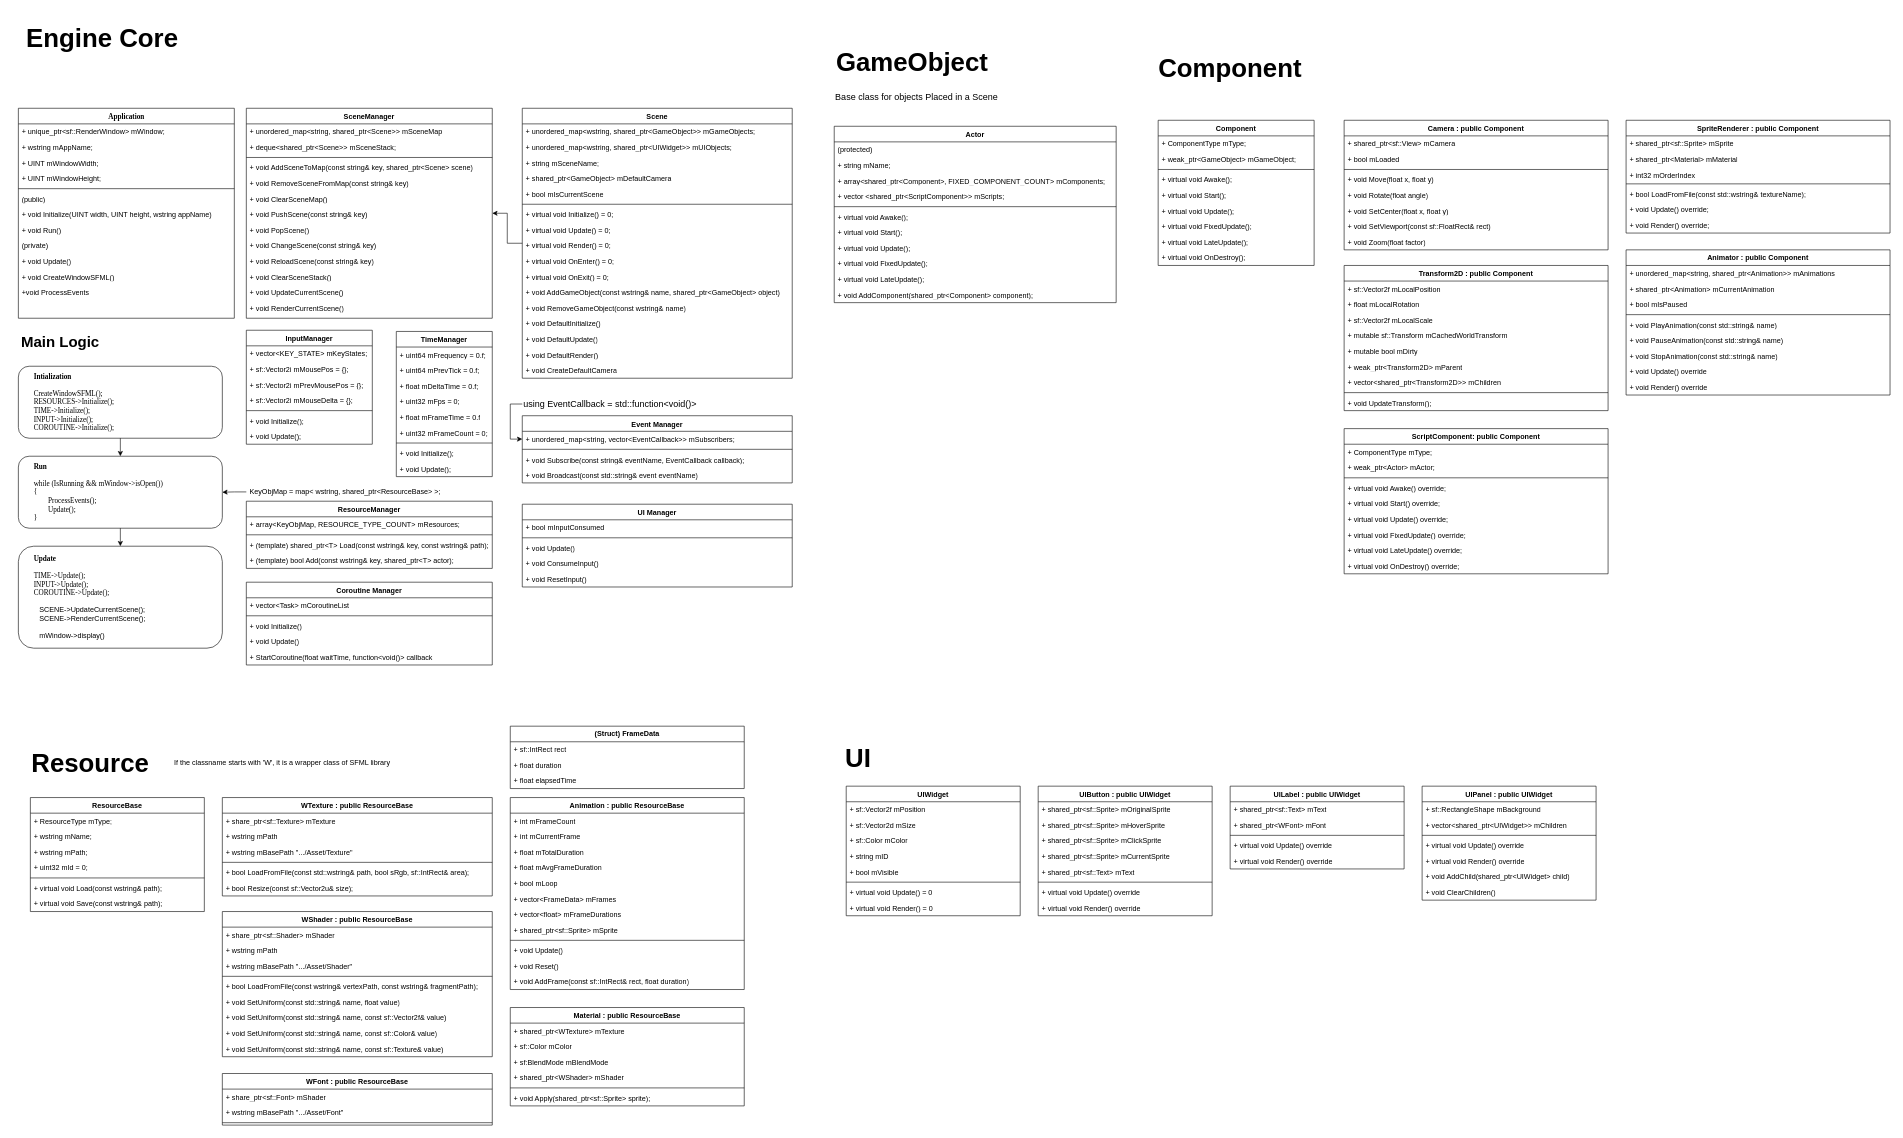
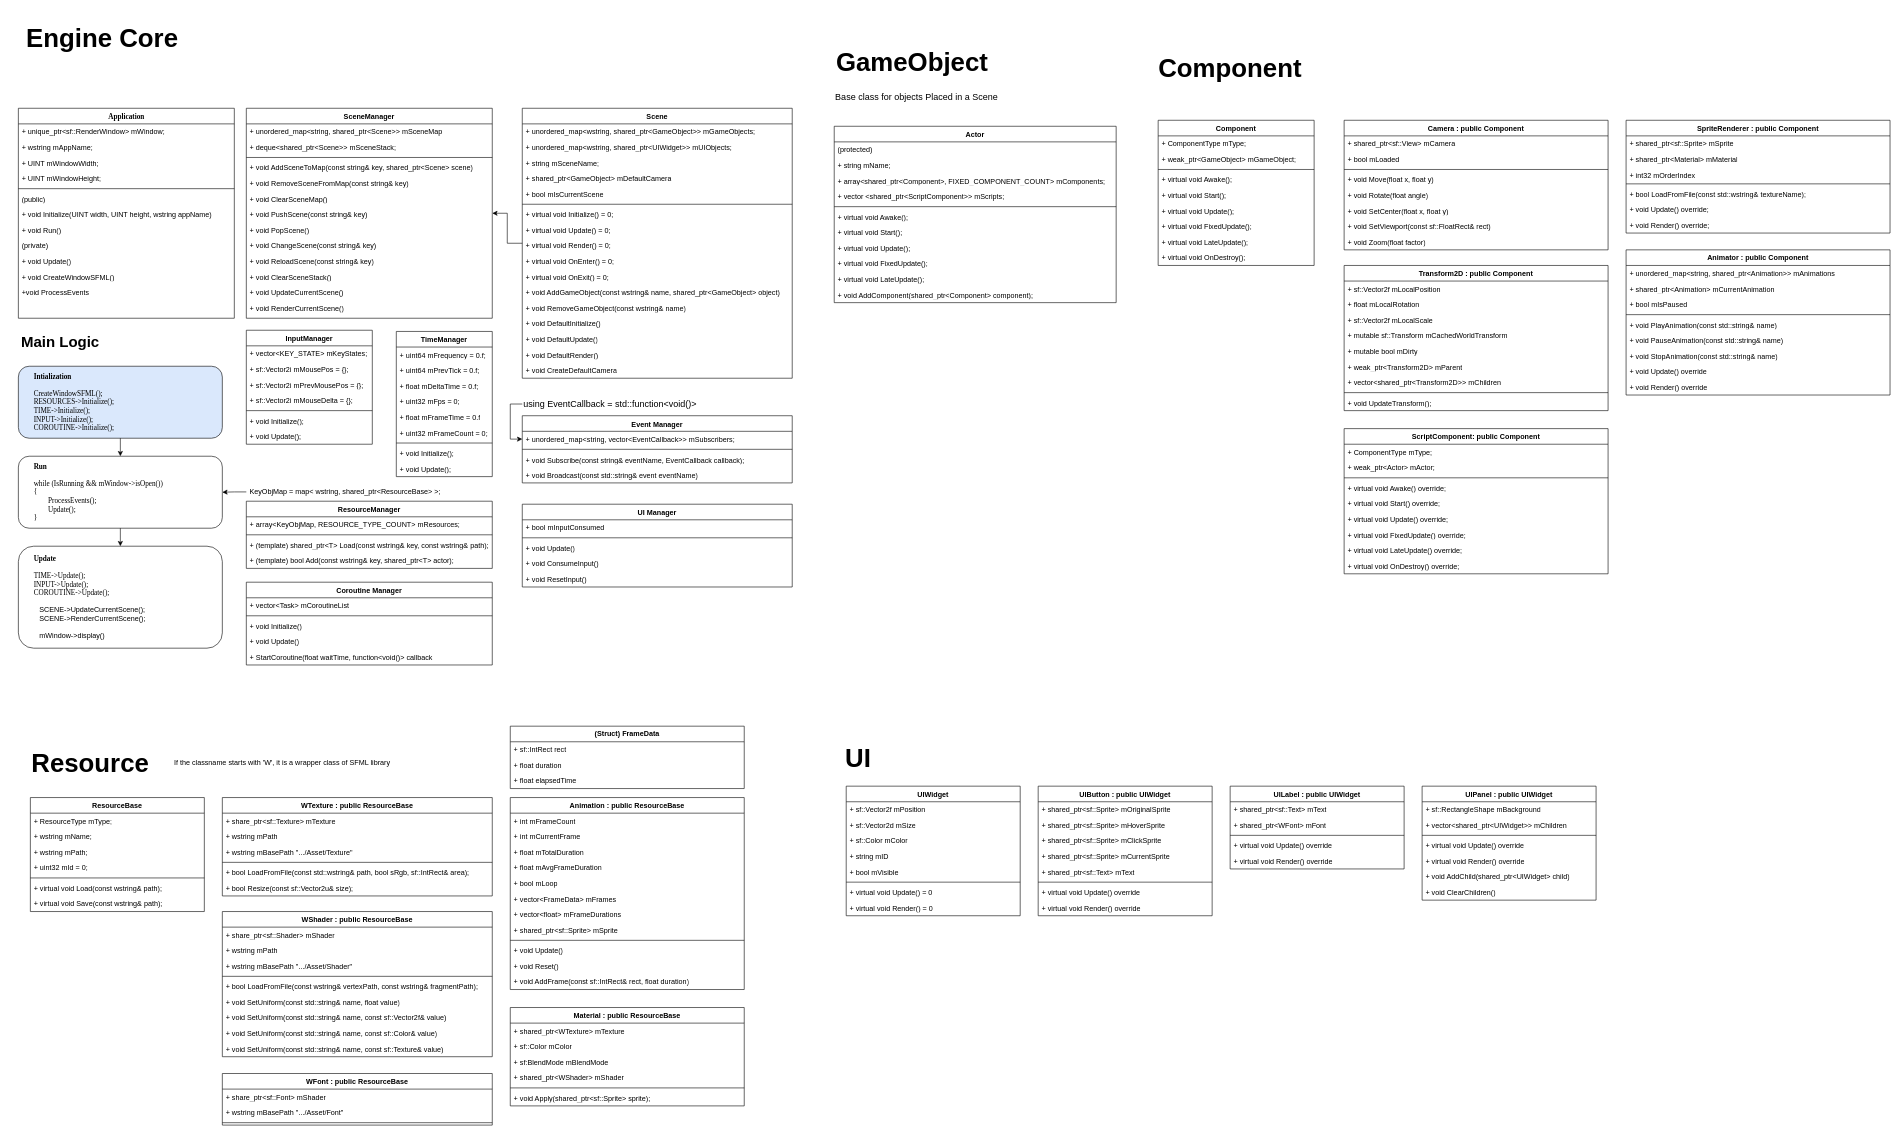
node "Intialization CreateWindowSFML(); RESOURCES->Initialize(); TIME->Initialize(); INPUT->Initialize(); COROUTINE->Initialize();": fillcolor #ffffff -> #dae8fc
